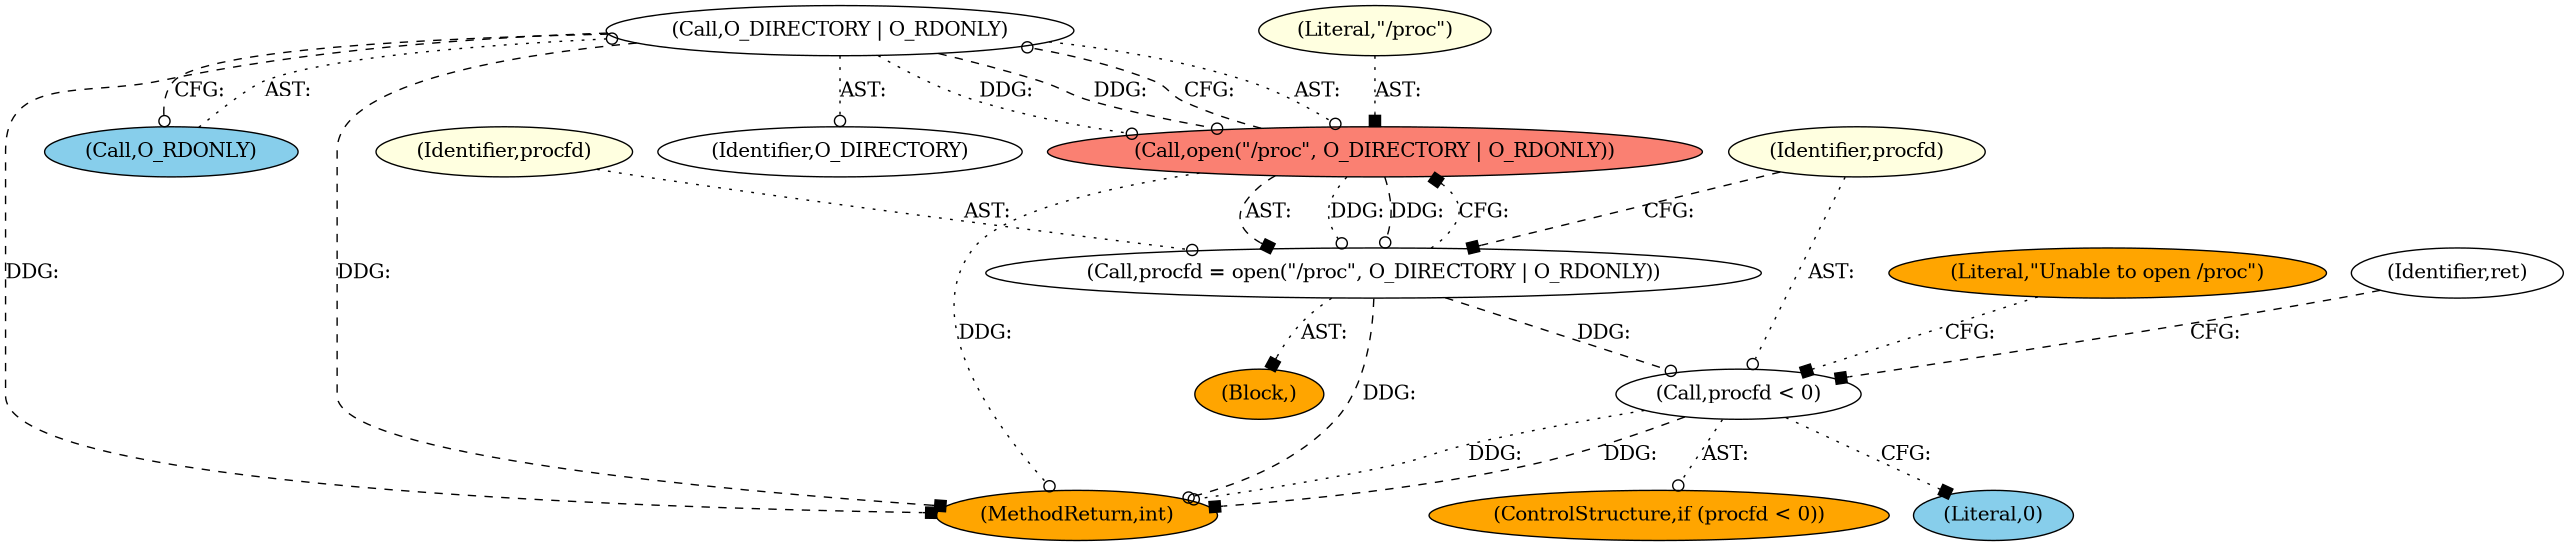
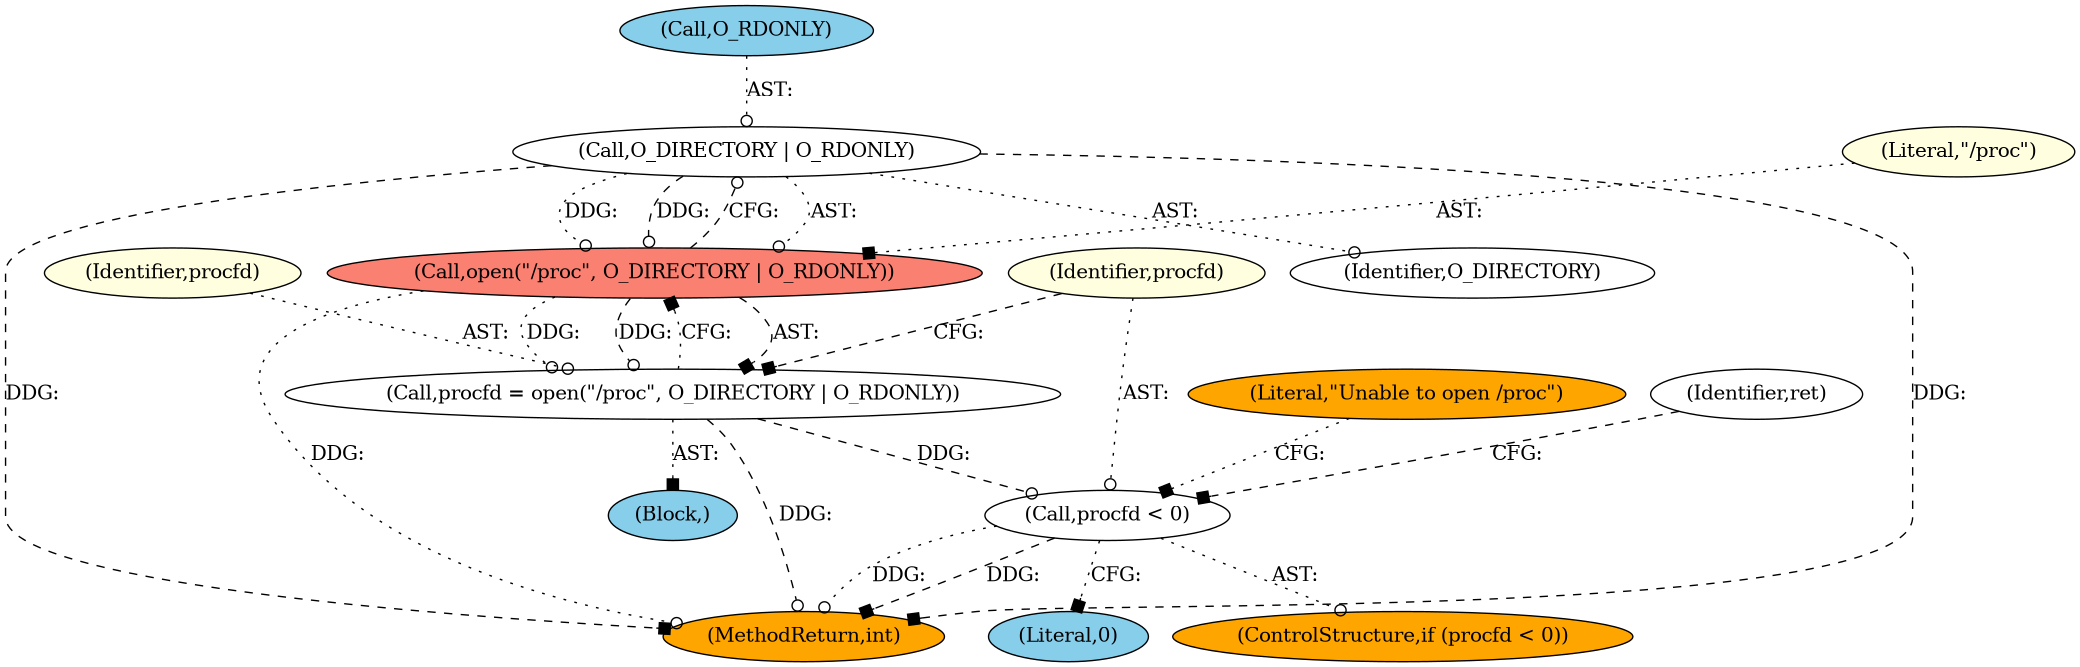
edge "(Call,O_DIRECTORY | O_RDONLY)" -> "(Call,O_RDONLY)": removed, label "CFG:"
node "(Block,)": fillcolor orange -> skyblue
